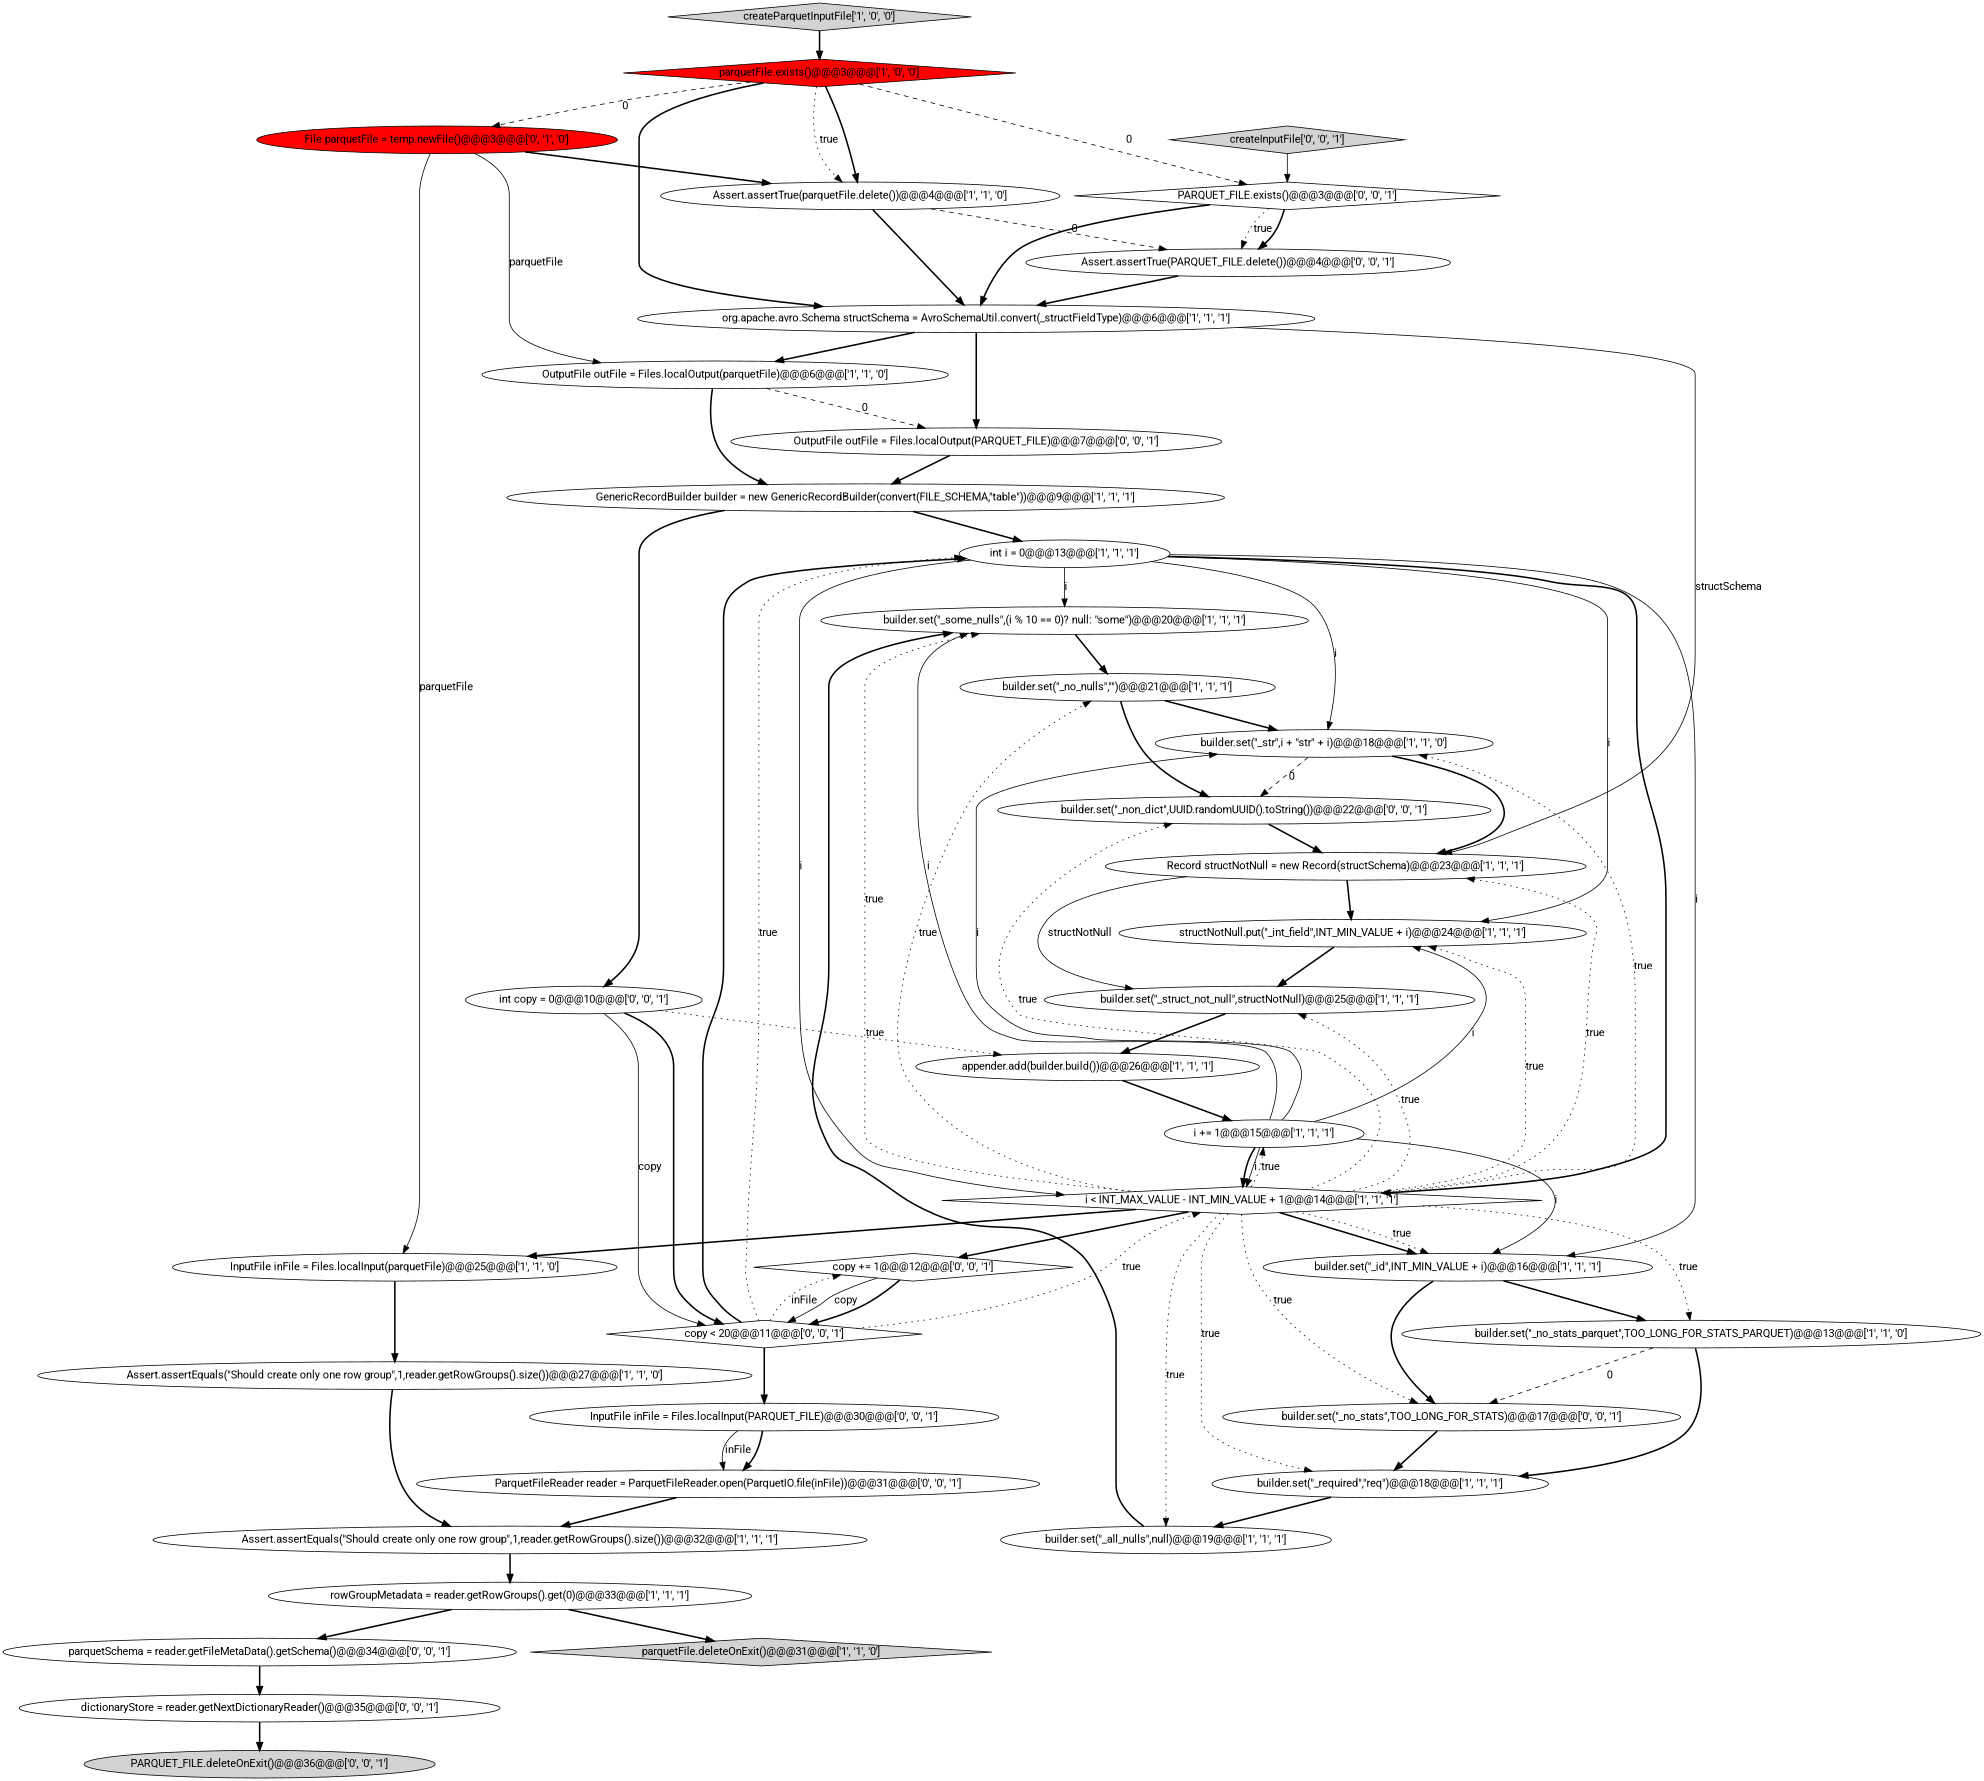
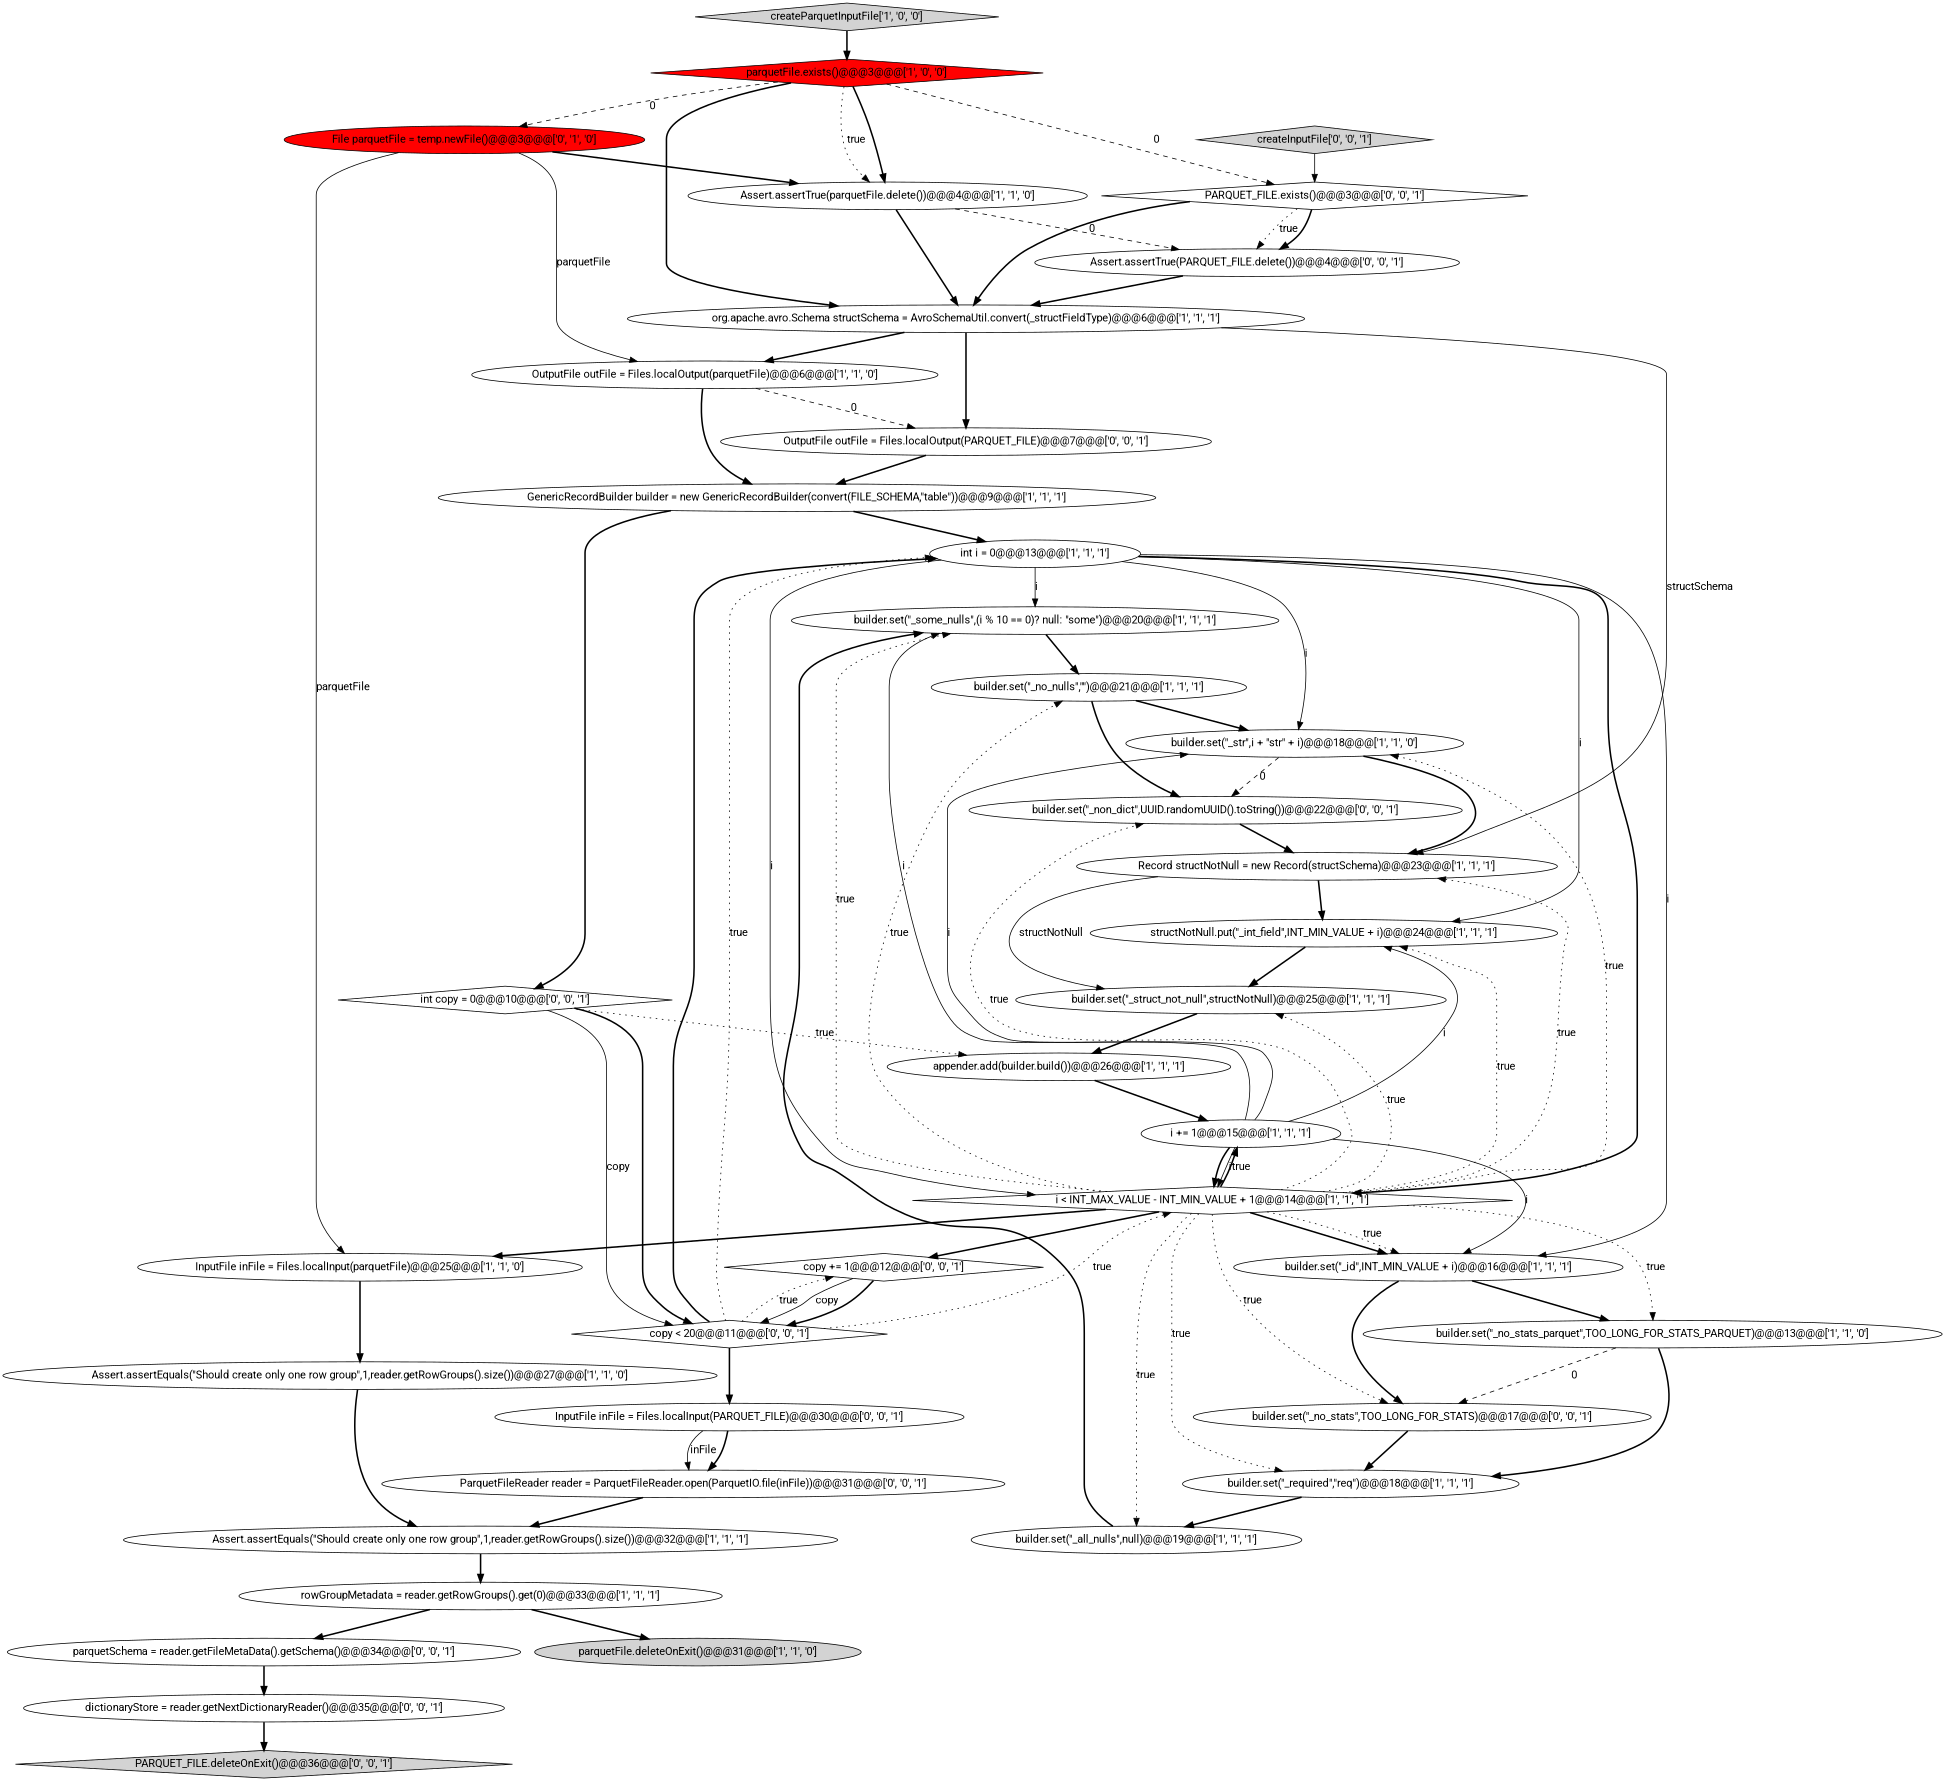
node "int copy = 0@@@10@@@['0', '0', '1']": shape ellipse -> diamond
edge "i < INT_MAX_VALUE - INT_MIN_VALUE + 1@@@14@@@['1', '1', '1']" -> "i += 1@@@15@@@['1', '1', '1']": style dotted -> bold
edge "copy < 20@@@11@@@['0', '0', '1']" -> "copy += 1@@@12@@@['0', '0', '1']": label "inFile" -> "true"
node "parquetFile.deleteOnExit()@@@31@@@['1', '1', '0']": shape diamond -> ellipse
node "PARQUET_FILE.deleteOnExit()@@@36@@@['0', '0', '1']": shape ellipse -> diamond
